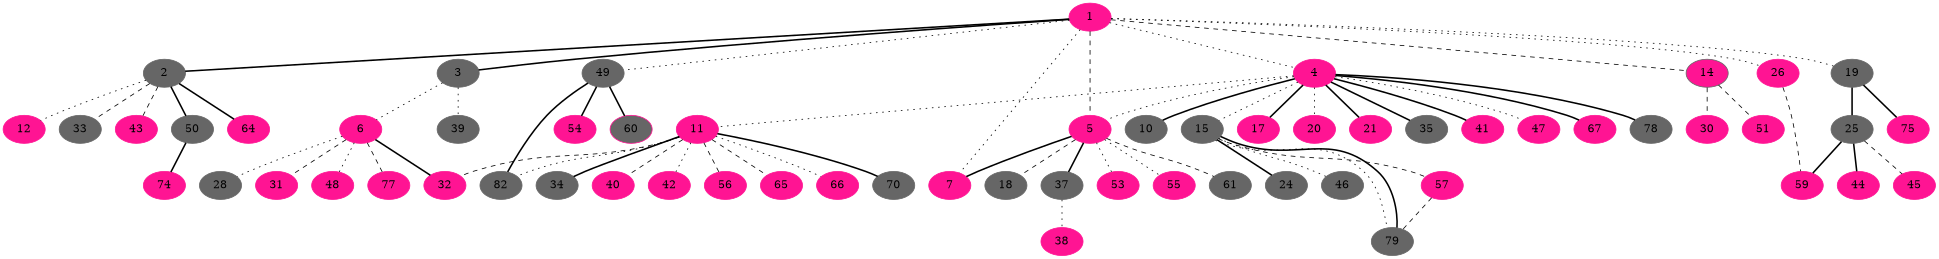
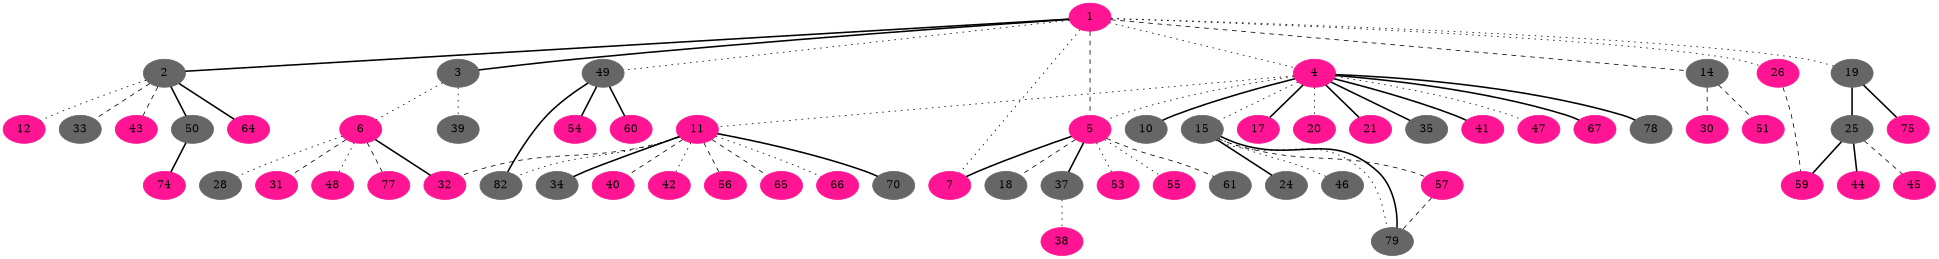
node "14": fillcolor deeppink -> gray40
node "60": fillcolor gray40 -> deeppink
